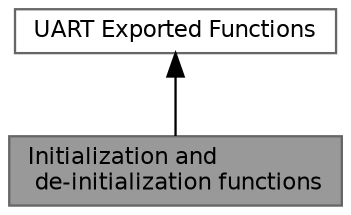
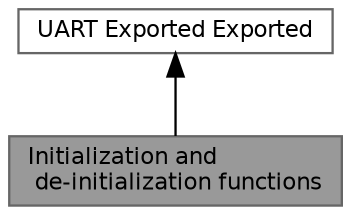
node "UART Exported Functions": label "UART Exported Functions" -> "UART Exported Exported"
